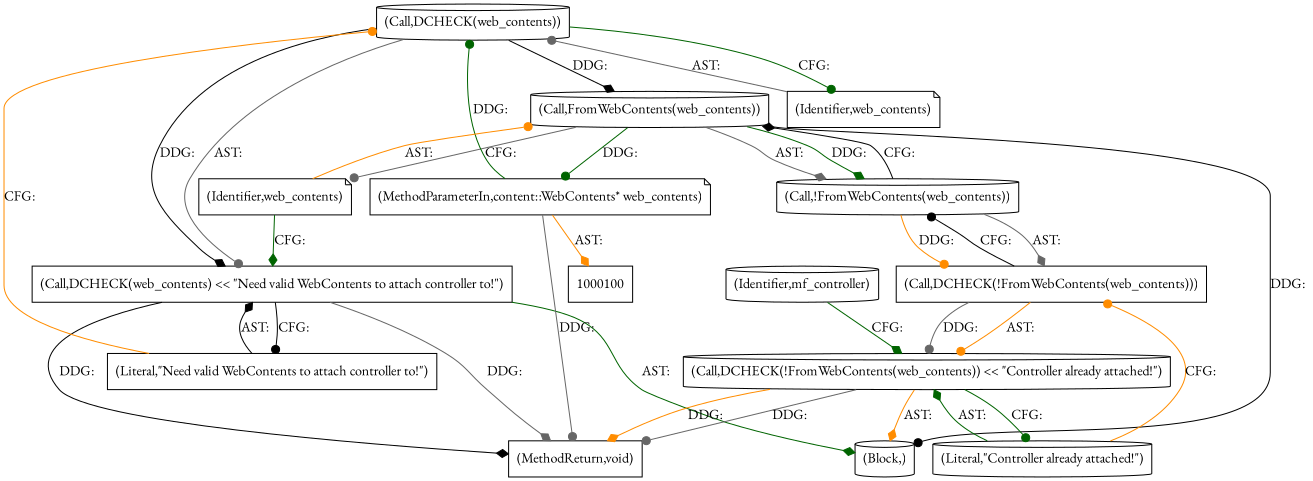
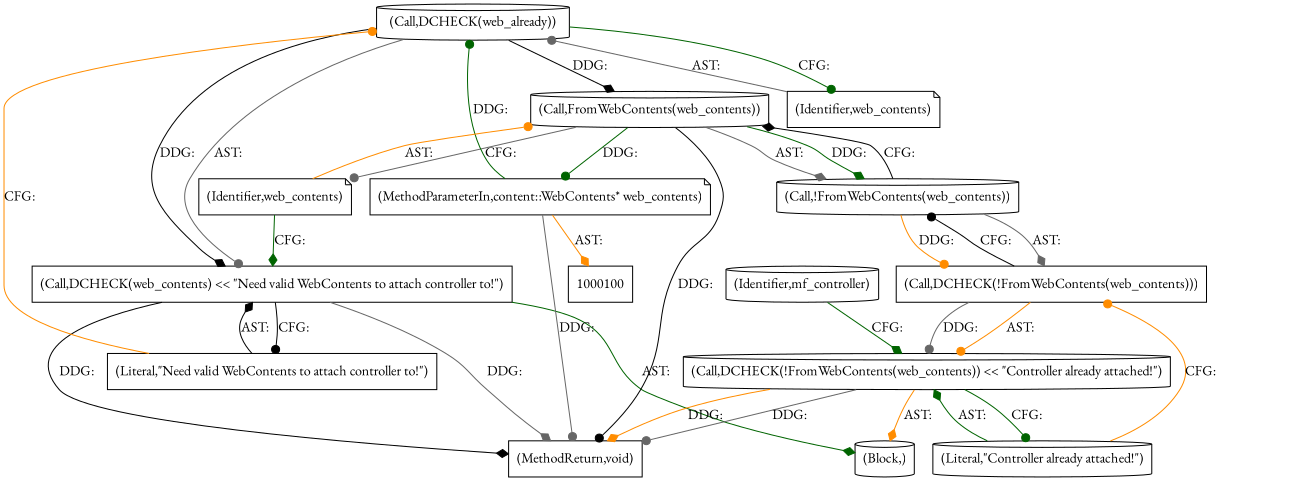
node "(Call,DCHECK(web_contents))": label "(Call,DCHECK(web_contents))" -> "(Call,DCHECK(web_already))"
edge "(Call,FromWebContents(web_contents))" -> "(Block,)": now "(Call,FromWebContents(web_contents))" -> "(MethodReturn,void)"
